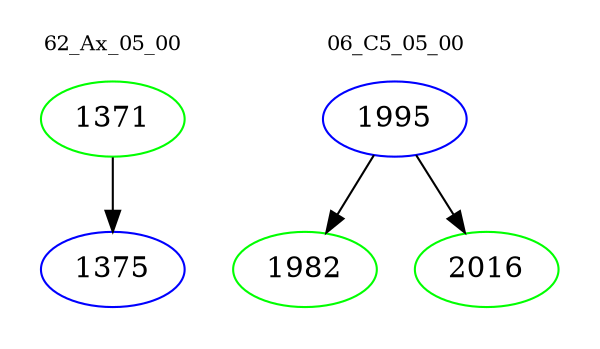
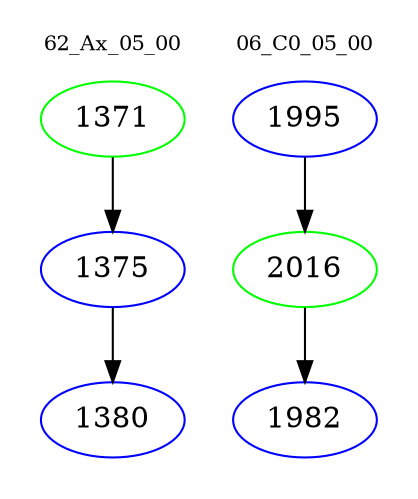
cluster "06_C5_05_00": label "06_C5_05_00" -> "06_C0_05_00"
edge "1995" -> "1982": now "2016" -> "1982"
node "1982": color green -> blue
node "1380": added
